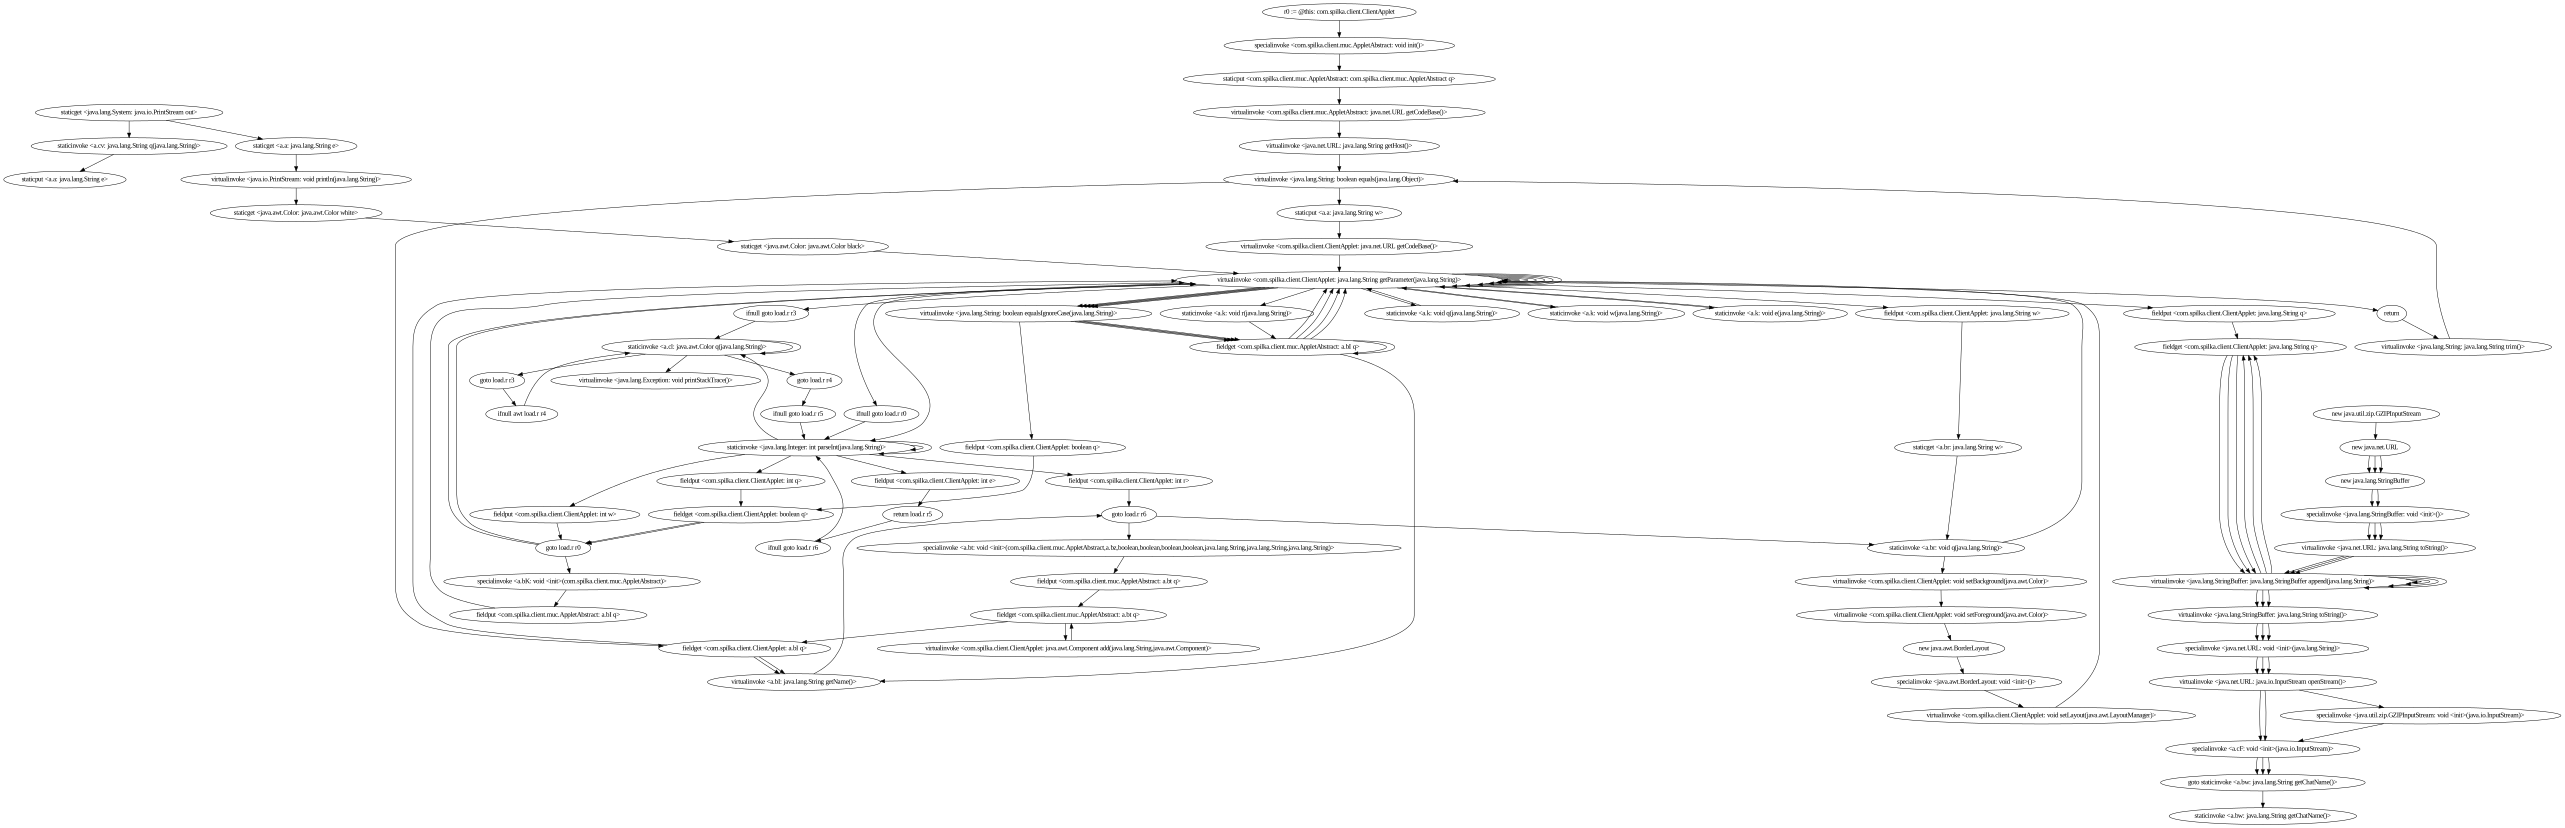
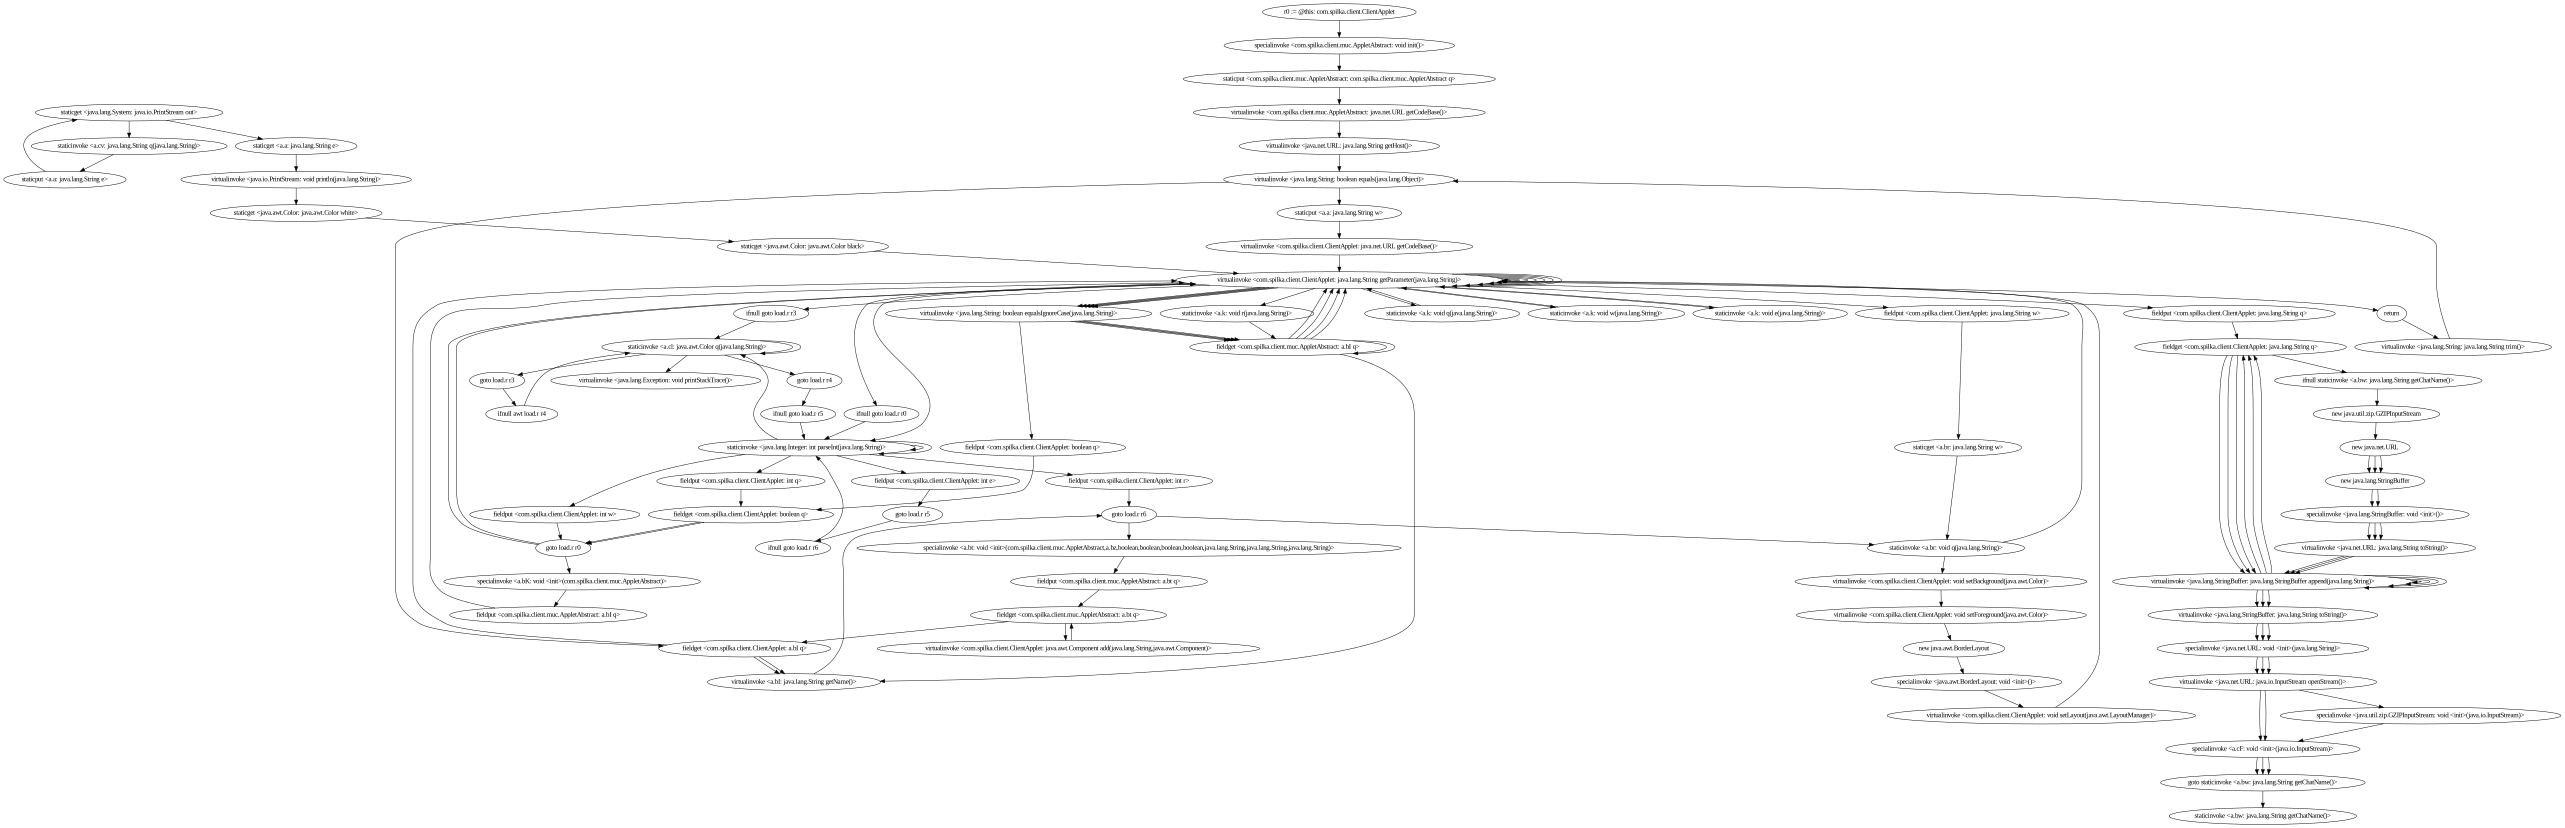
edge "staticput <a.a: java.lang.String e>" -> "staticget <java.lang.System: java.io.PrintStream out>": added
node "ifnull staticinvoke <a.bw: java.lang.String getChatName()>": added
node "return load.r r5": label "return load.r r5" -> "goto load.r r5"
